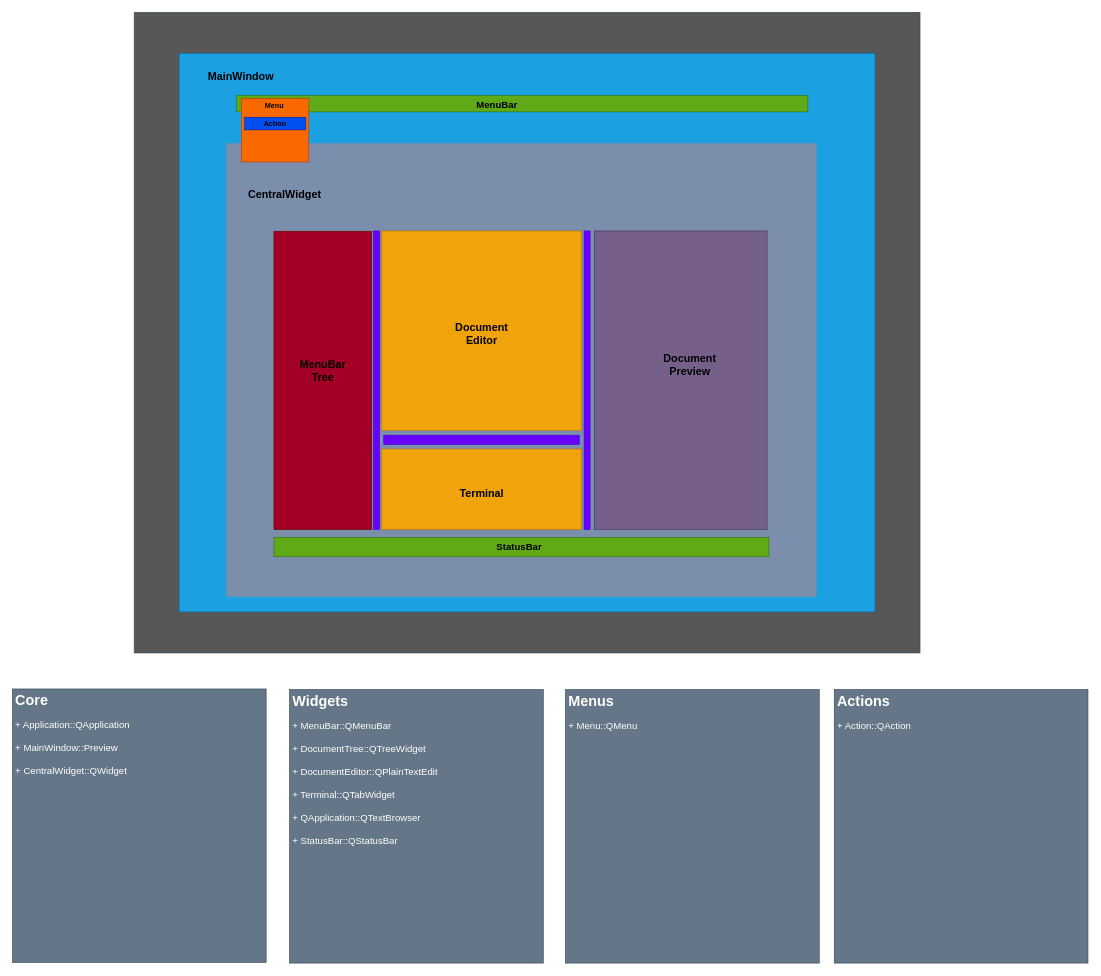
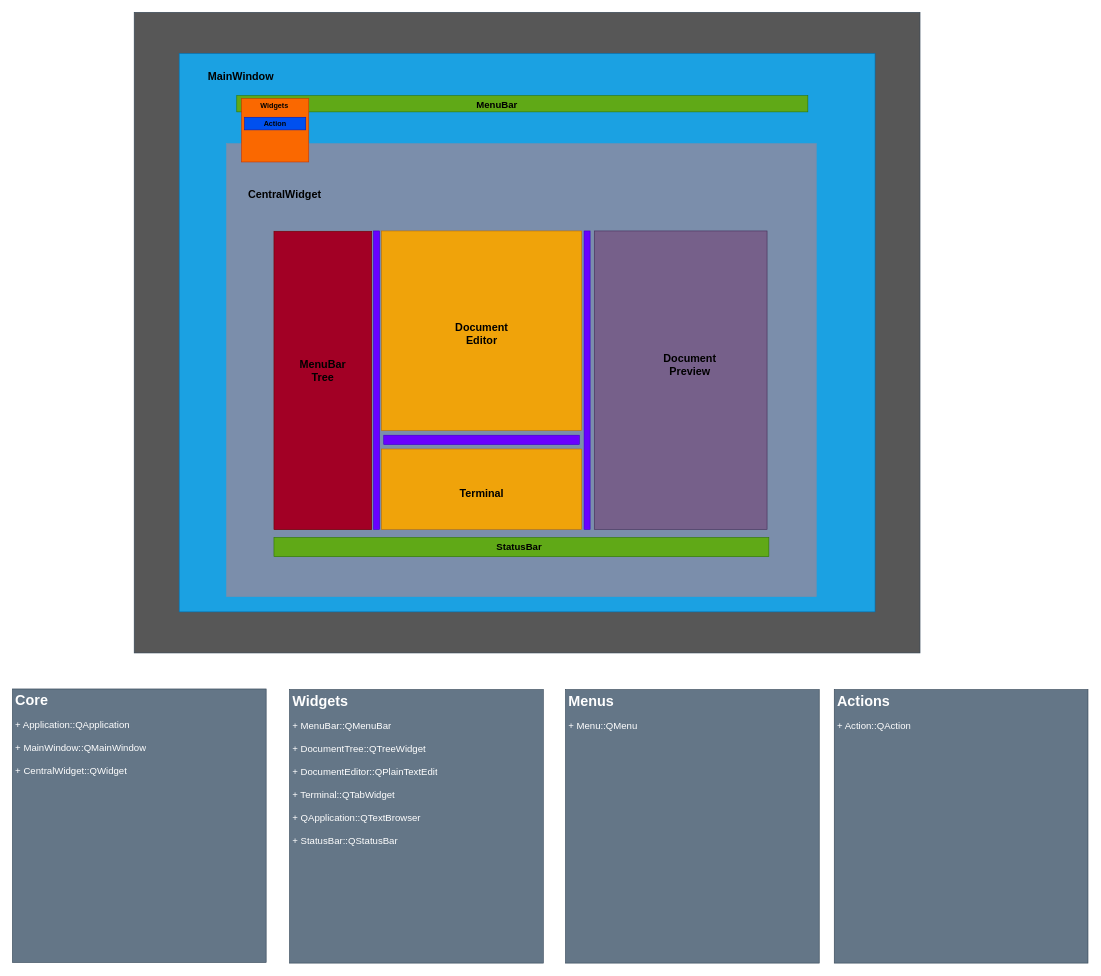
node "Menu": label "Menu" -> "Widgets"
node "Core + Application::QApplication + MainWindow::Preview + CentralWidget::QWidget": label "Core + Application::QApplication + MainWindow::Preview + CentralWidget::QWidget" -> "Core + Application::QApplication + MainWindow::QMainWindow + CentralWidget::QWidget"
